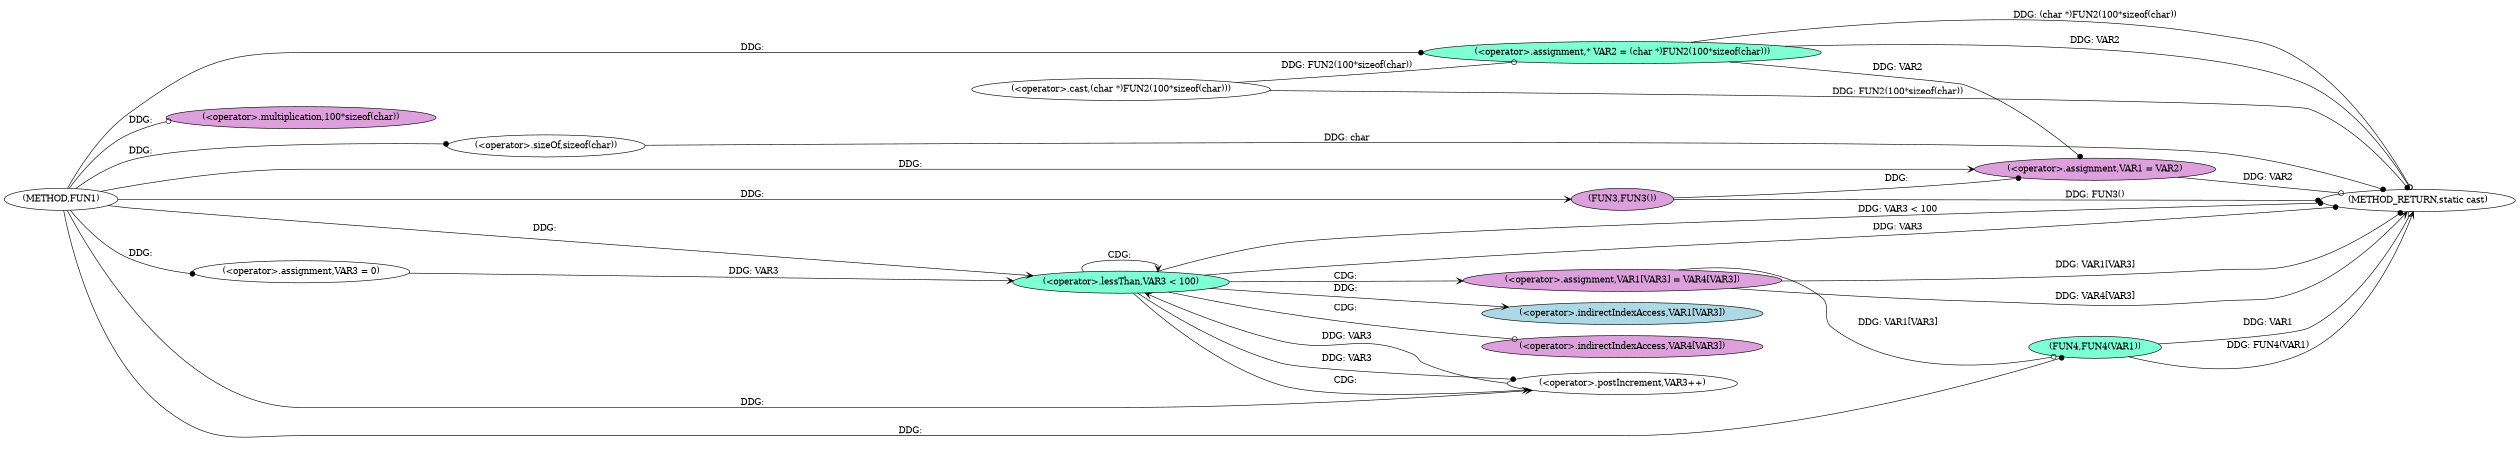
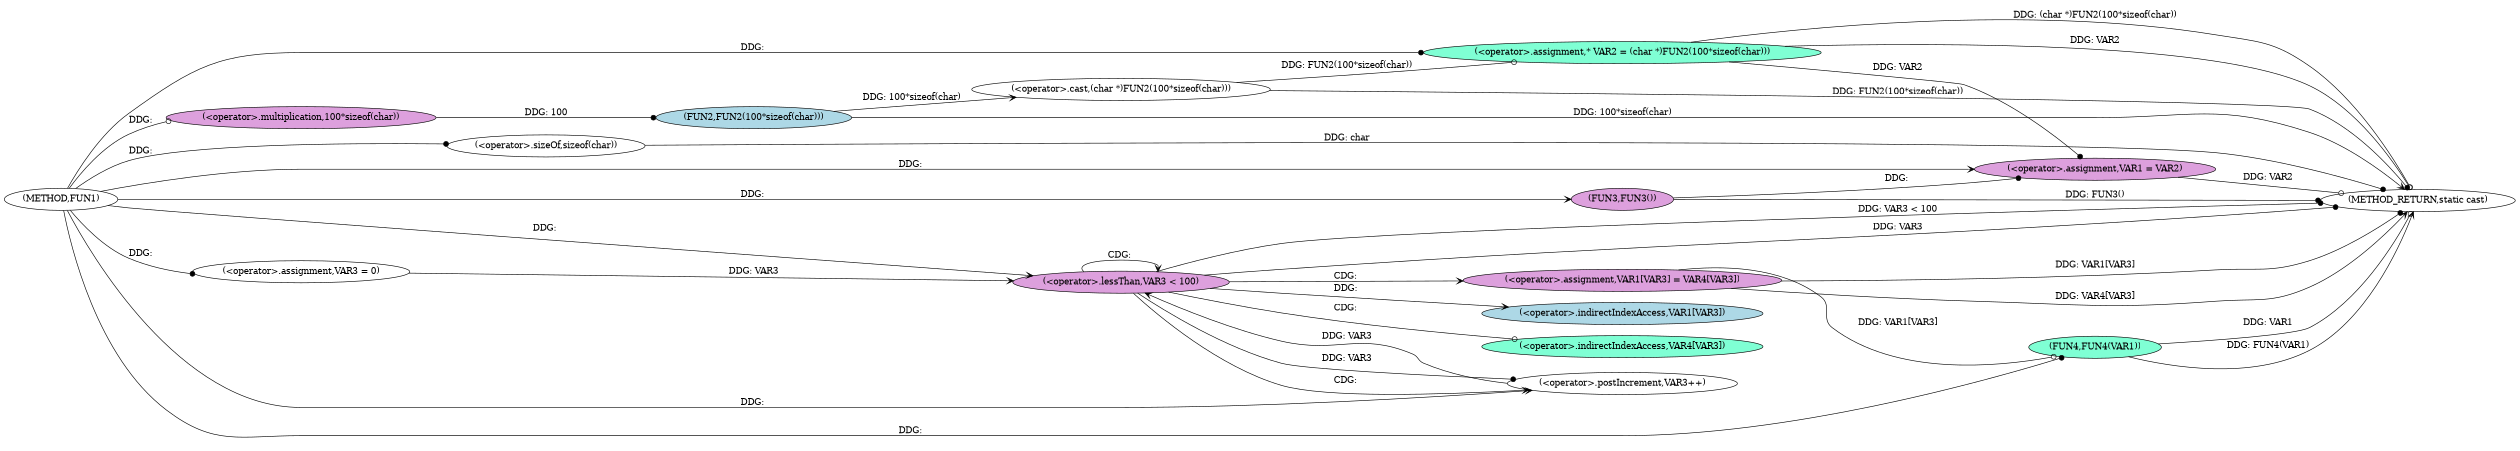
node "(FUN2,FUN2(100*sizeof(char)))": added
node "(<operator>.lessThan,VAR3 < 100)": fillcolor aquamarine -> plum
node "(<operator>.indirectIndexAccess,VAR4[VAR3])": fillcolor plum -> aquamarine
